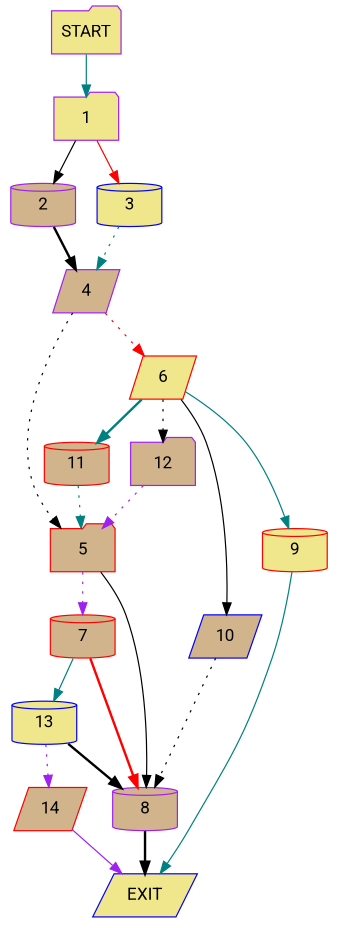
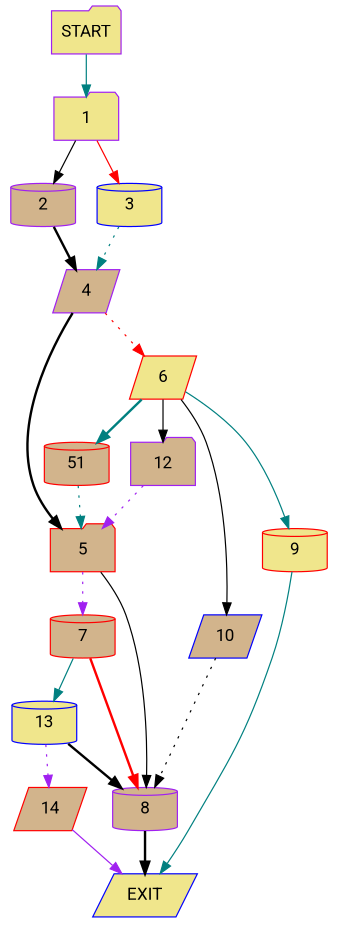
edge "4" -> "5": style dotted -> bold
edge "6" -> "12": style dotted -> solid
node "11": label "11" -> "51"
